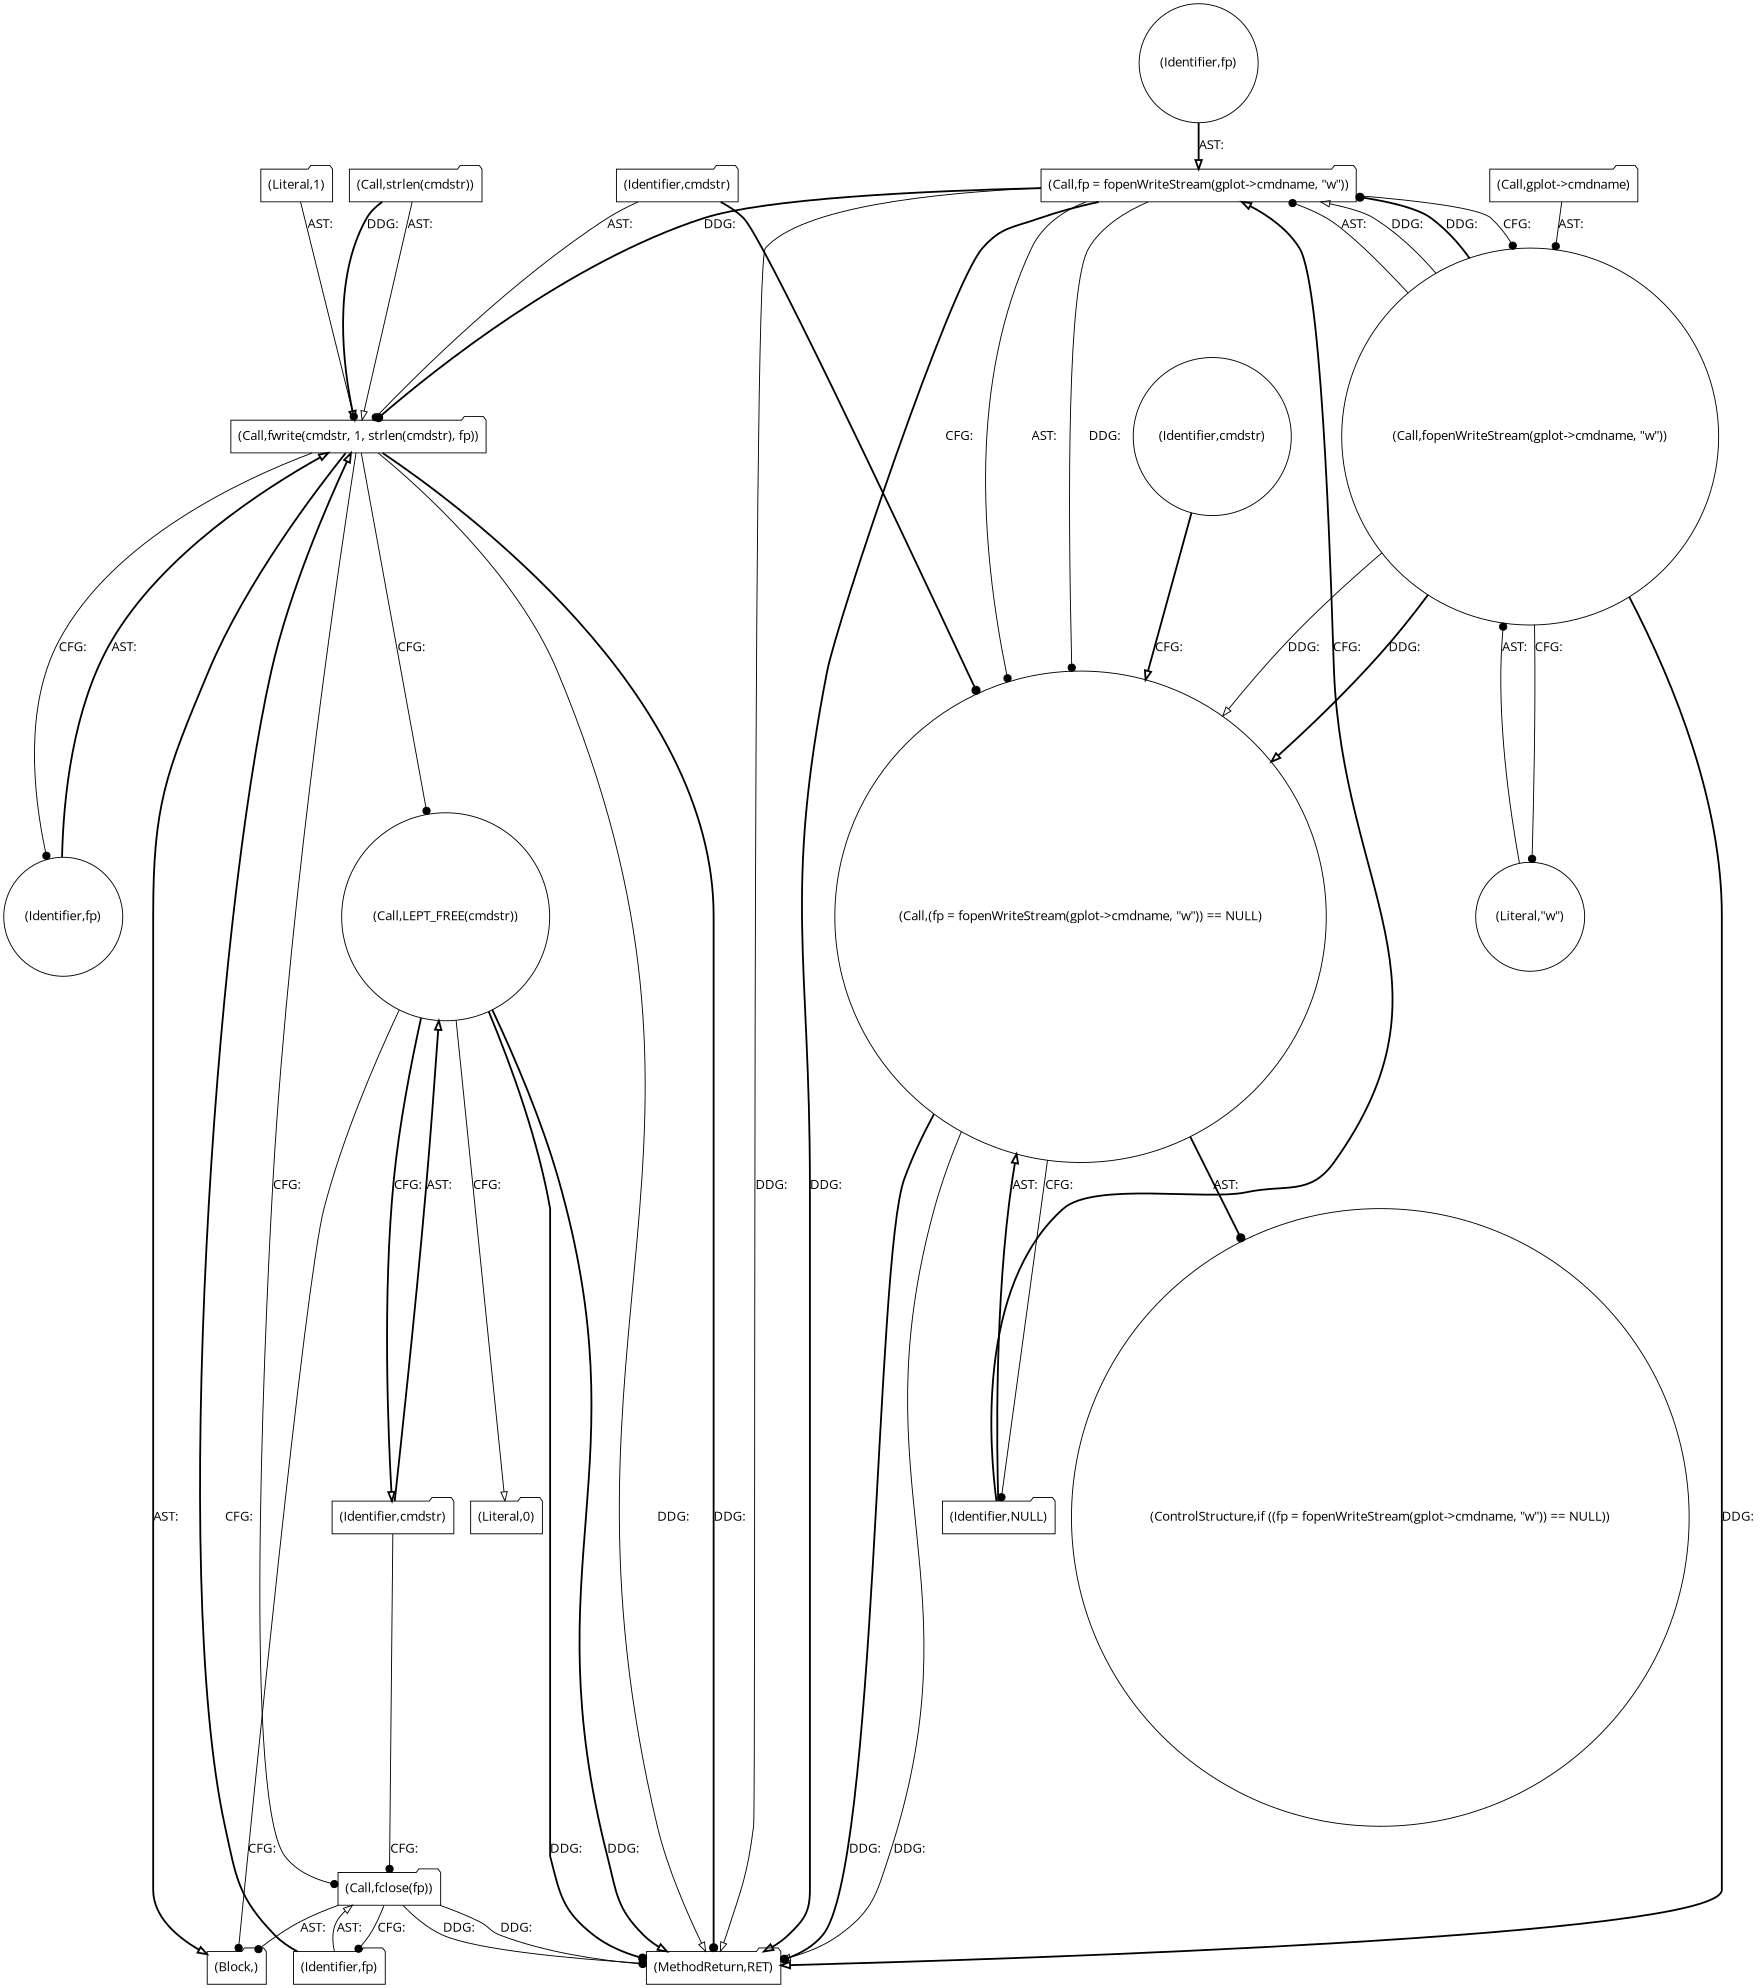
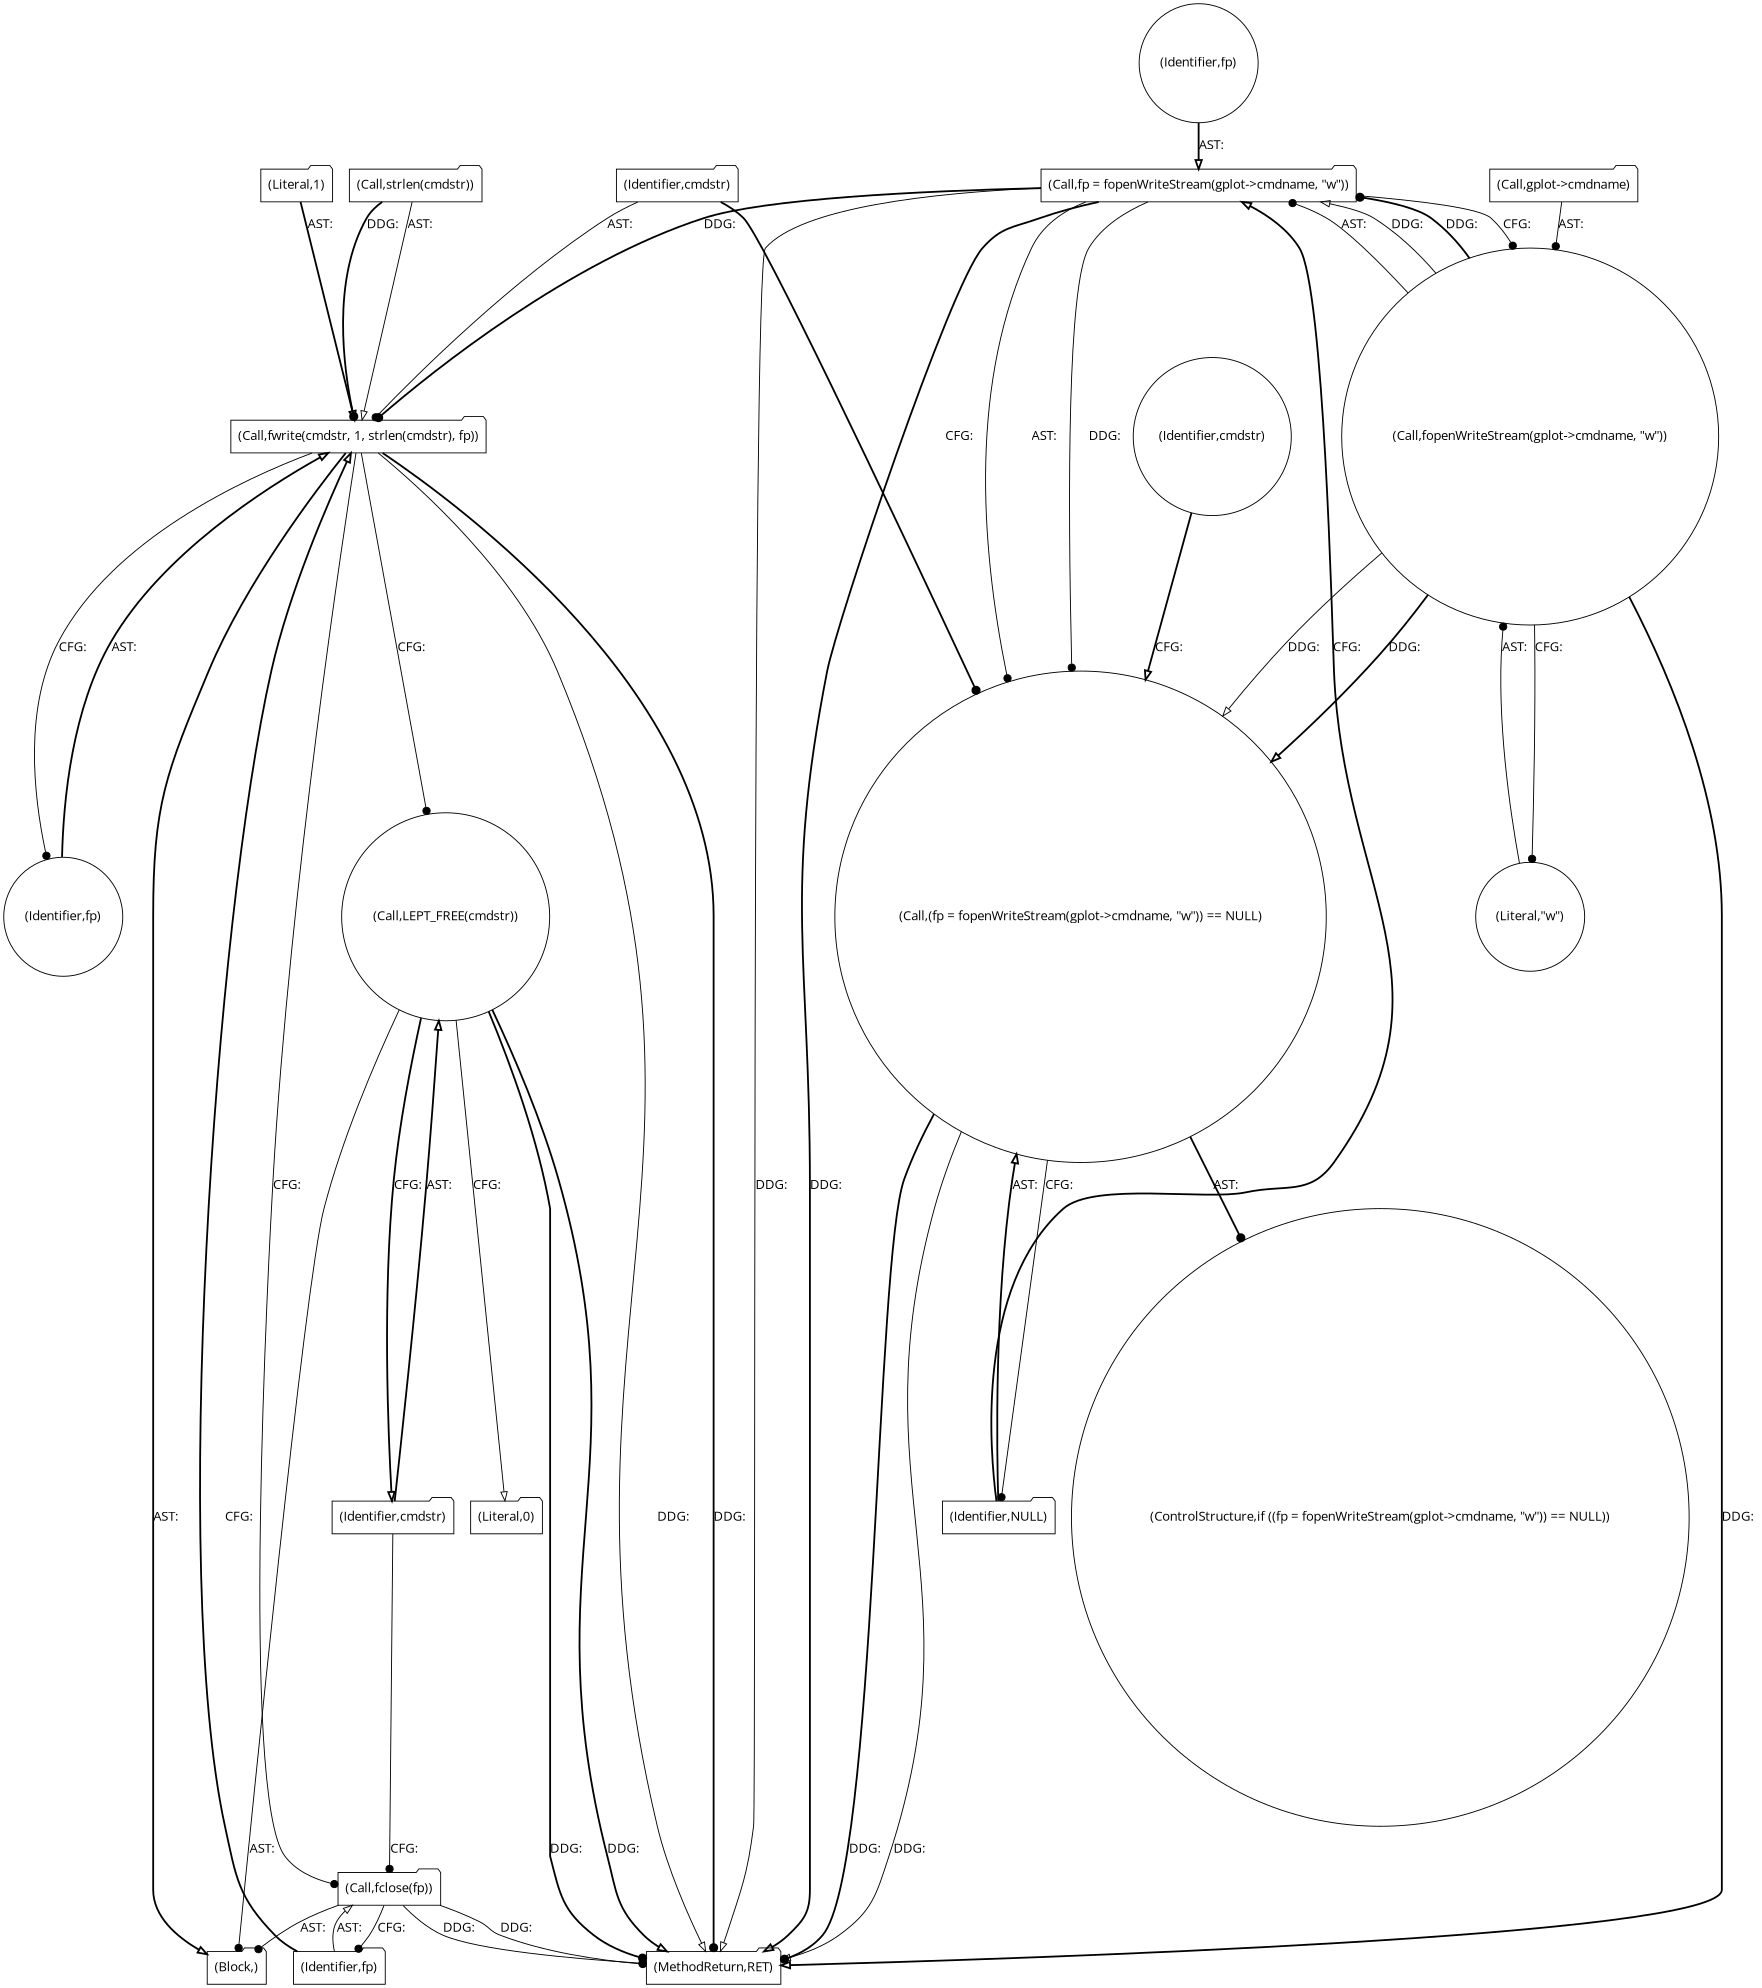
edge "(Literal,1)" -> "(Call,fwrite(cmdstr, 1, strlen(cmdstr), fp))": style solid -> bold
edge "(Call,LEPT_FREE(cmdstr))" -> "(Block,)": label "CFG: " -> "AST: "
